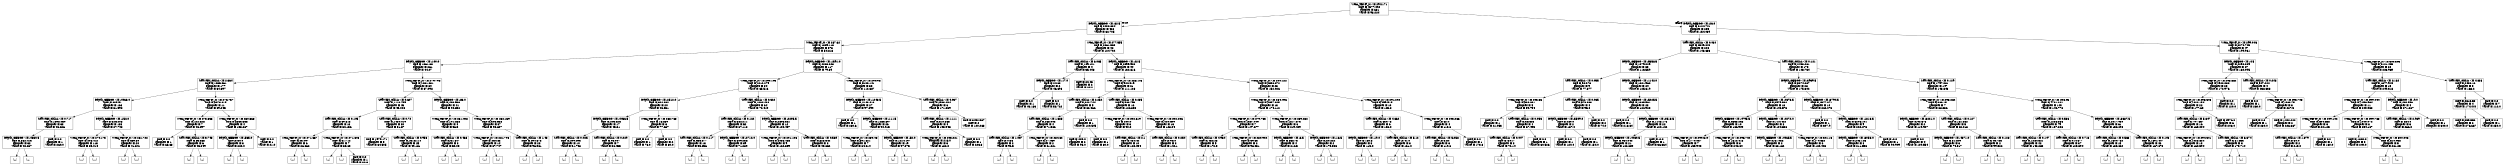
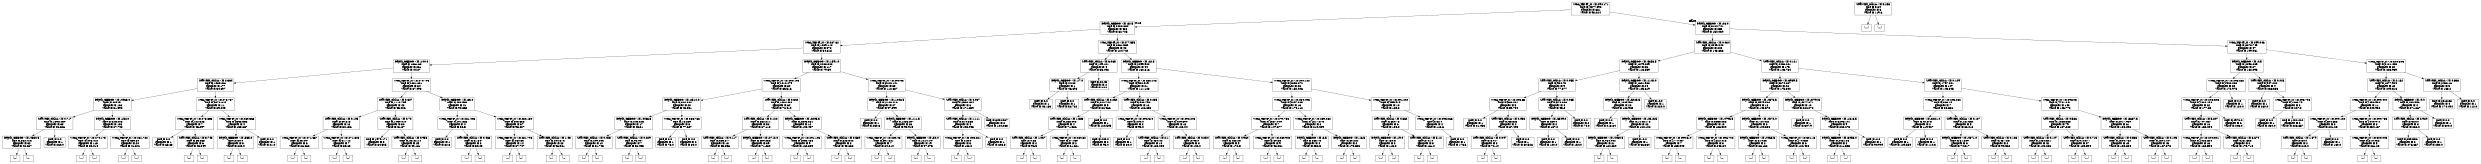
node "Depth_GEBCO <= -17.0 mse = 24.68 samples = 2 value = 46.696": label "Depth_GEBCO <= -17.0 mse = 24.68 samples = 2 value = 46.696" -> "Depth_GEBCO <= -17.0 mse = 24.68 samples = 1 value = 46.696"
node "mse = -0.0 samples = 1 value = 220.0": added
node "mse = 0.0 samples = 7 value = 112.0": label "mse = 0.0 samples = 7 value = 112.0" -> "mse = 0.0 samples = 1 value = 112.0"
edge "mse = 2313.58 samples = 4 value = 174.444" -> "mse = 355.556 samples = 2 value = 276.667": now "SeaWIFs_ChlrA <= 2.989 mse = 384.0 samples = 3 value = 266.0" -> "mse = 355.556 samples = 2 value = 276.667"
edge "mse = 2313.58 samples = 4 value = 174.444" -> "mse = 0.0 samples = 1 value = 250.0": now "SeaWIFs_ChlrA <= 2.989 mse = 384.0 samples = 3 value = 266.0" -> "mse = 0.0 samples = 1 value = 250.0"
node "mse = 3452.537 mse = 2 value = 120.263": label "mse = 3452.537 mse = 2 value = 120.263" -> "mse = 3452.537 samples = 2 value = 120.263"
node "mse = 0.0 samples = 1 samples = 300.0": label "mse = 0.0 samples = 1 samples = 300.0" -> "mse = 0.0 samples = 1 value = 300.0"
edge "mse = 0.0 samples = 1 value = 120.545" -> "mse = 0.0 samples = 1 value = 80.0": now "WOA_TEMP_K <= 292.519 mse = 200.0 samples = 3 value = 90.0" -> "mse = 0.0 samples = 1 value = 80.0"
edge "WOA_TEMP_K <= 293.266 mse = 62.4 samples = 4 value = 113.6" -> "SeaWIFs_ChlrA <= 5.258 mse = 3.84 samples = 3 value = 119.6": removed
node "mse = 0.0 value = 1 value = 21.0": label "mse = 0.0 value = 1 value = 21.0" -> "mse = 0.0 samples = 1 value = 21.0"
node "WOA_TEMP_K <= 293.221 samples = 216.0 samples = 3 value = 182.0": label "WOA_TEMP_K <= 293.221 samples = 216.0 samples = 3 value = 182.0" -> "WOA_TEMP_K <= 293.221 mse = 216.0 samples = 3 value = 182.0"
node "SeaWIFs_ChlrA <= 0.254 mse = 96.0 samples = 3 value = 142.1": label "SeaWIFs_ChlrA <= 0.254 mse = 96.0 samples = 3 value = 142.1" -> "SeaWIFs_ChlrA <= 0.254 mse = 96.0 samples = 3 value = 142.0"
node "WOA_TEMP_K <= 280.902 mse = 39.55 samples = 2 value = 98.031": label "WOA_TEMP_K <= 280.902 mse = 39.55 samples = 2 value = 98.031" -> "WOA_TEMP_K <= 280.902 mse = 39.55 samples = 9 value = 98.031"
node "Depth_GEBCO <= -6.5 mse = 568.75 samples = 4 value = 212.5": label "Depth_GEBCO <= -6.5 mse = 568.75 samples = 4 value = 212.5" -> "Depth_GEBCO <= -6.5 mse = 568.75 samples = 4 value = 252.5"
node "mse = 0.0 samples = 1 value = 60.526": label "mse = 0.0 samples = 1 value = 60.526" -> "mse = 0.0 value = 1 value = 60.526"
node "mse = 0.0 samples = 4 value = 129.554": label "mse = 0.0 samples = 4 value = 129.554" -> "mse = 0.0 samples = 1 value = 129.554"
node "mse = 0.0 samples = 1 value = 110.3": added
node "mse = 1800.0 samples = 3 value = 240.0": removed
edge "WOA_TEMP_K <= 271.846 mse = 31.712 samples = 7 value = 33.65" -> "mse = 0.0 samples = 1 value = 82.3": now "WOA_TEMP_K <= 281.408 mse = 191.888 samples = 4 value = 56.5" -> "mse = 0.0 samples = 1 value = 82.3"
